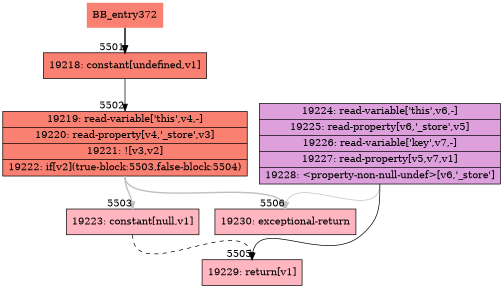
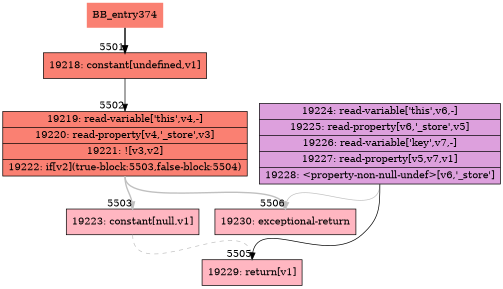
node "BB_entry372": label "BB_entry372" -> "BB_entry374"
edge "19223: constant[null,v1]" -> "19229: return[v1]": color black -> gray
